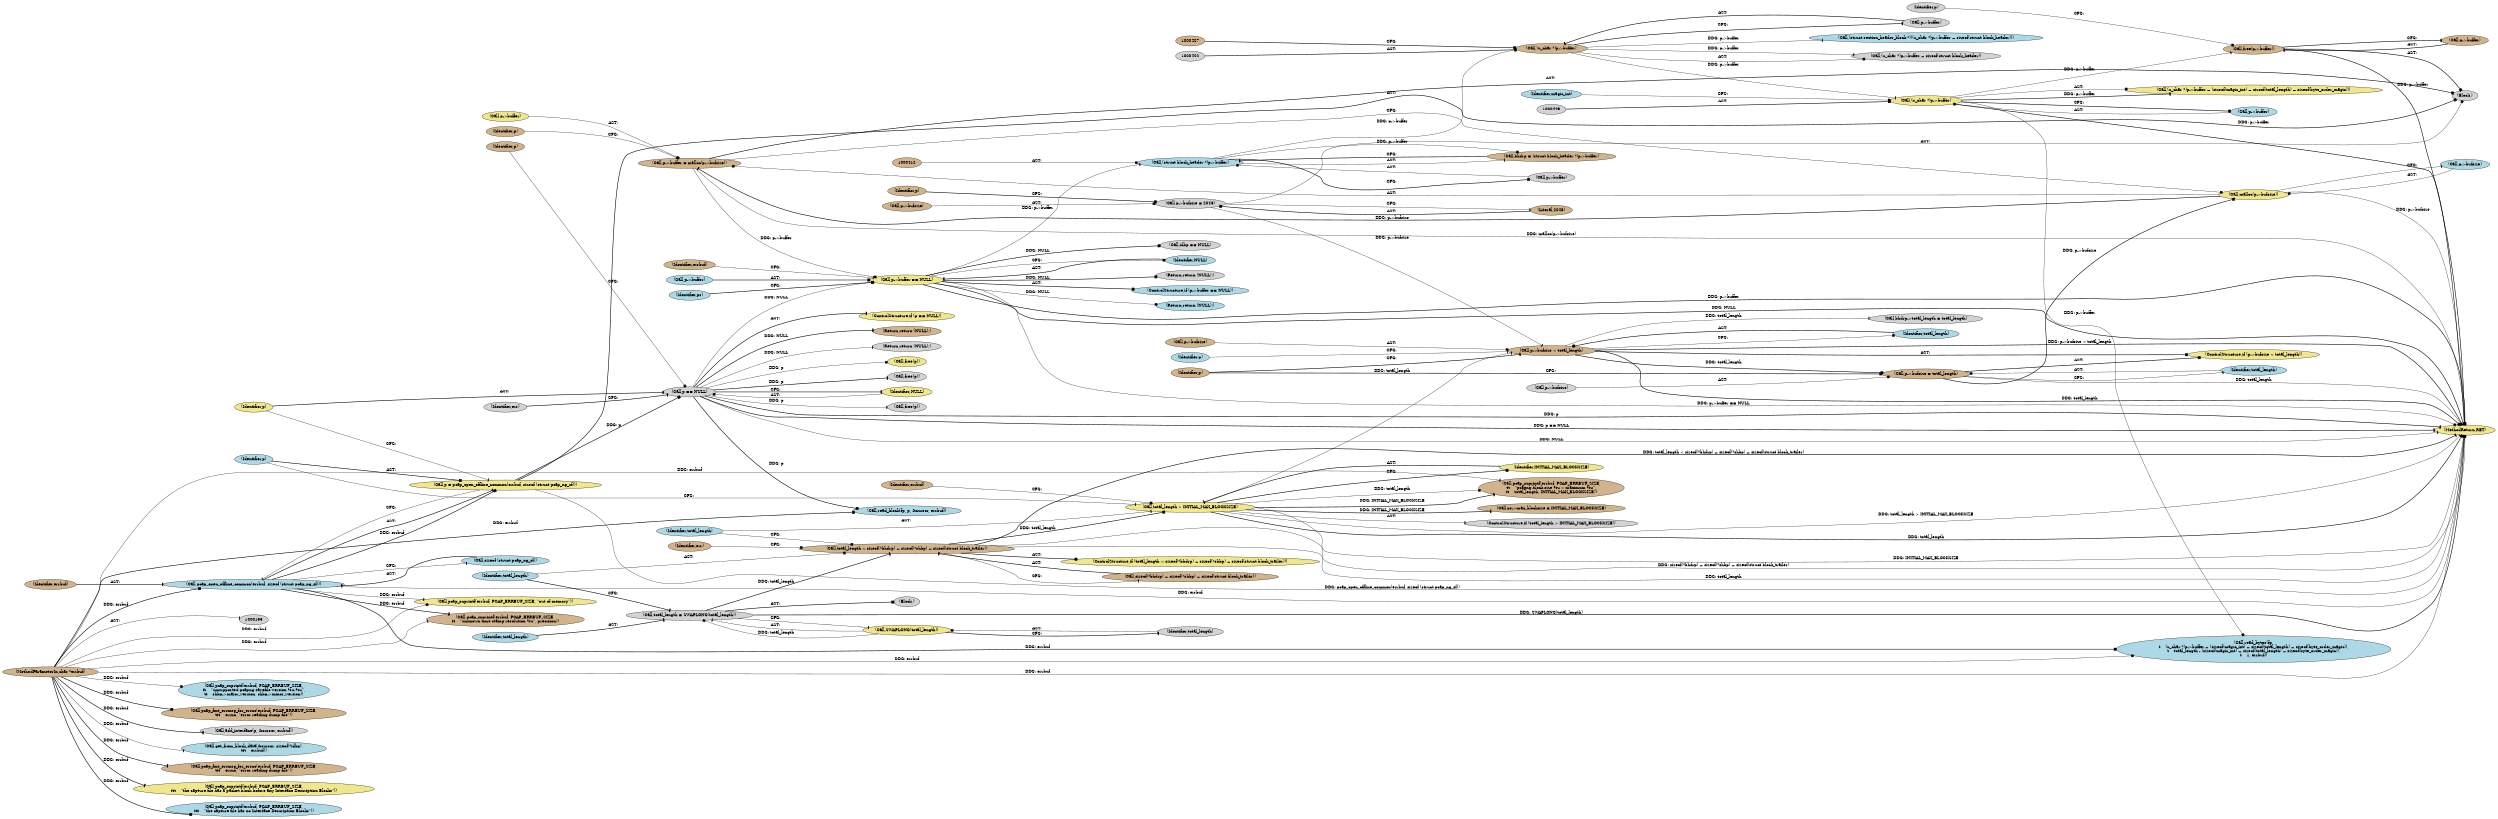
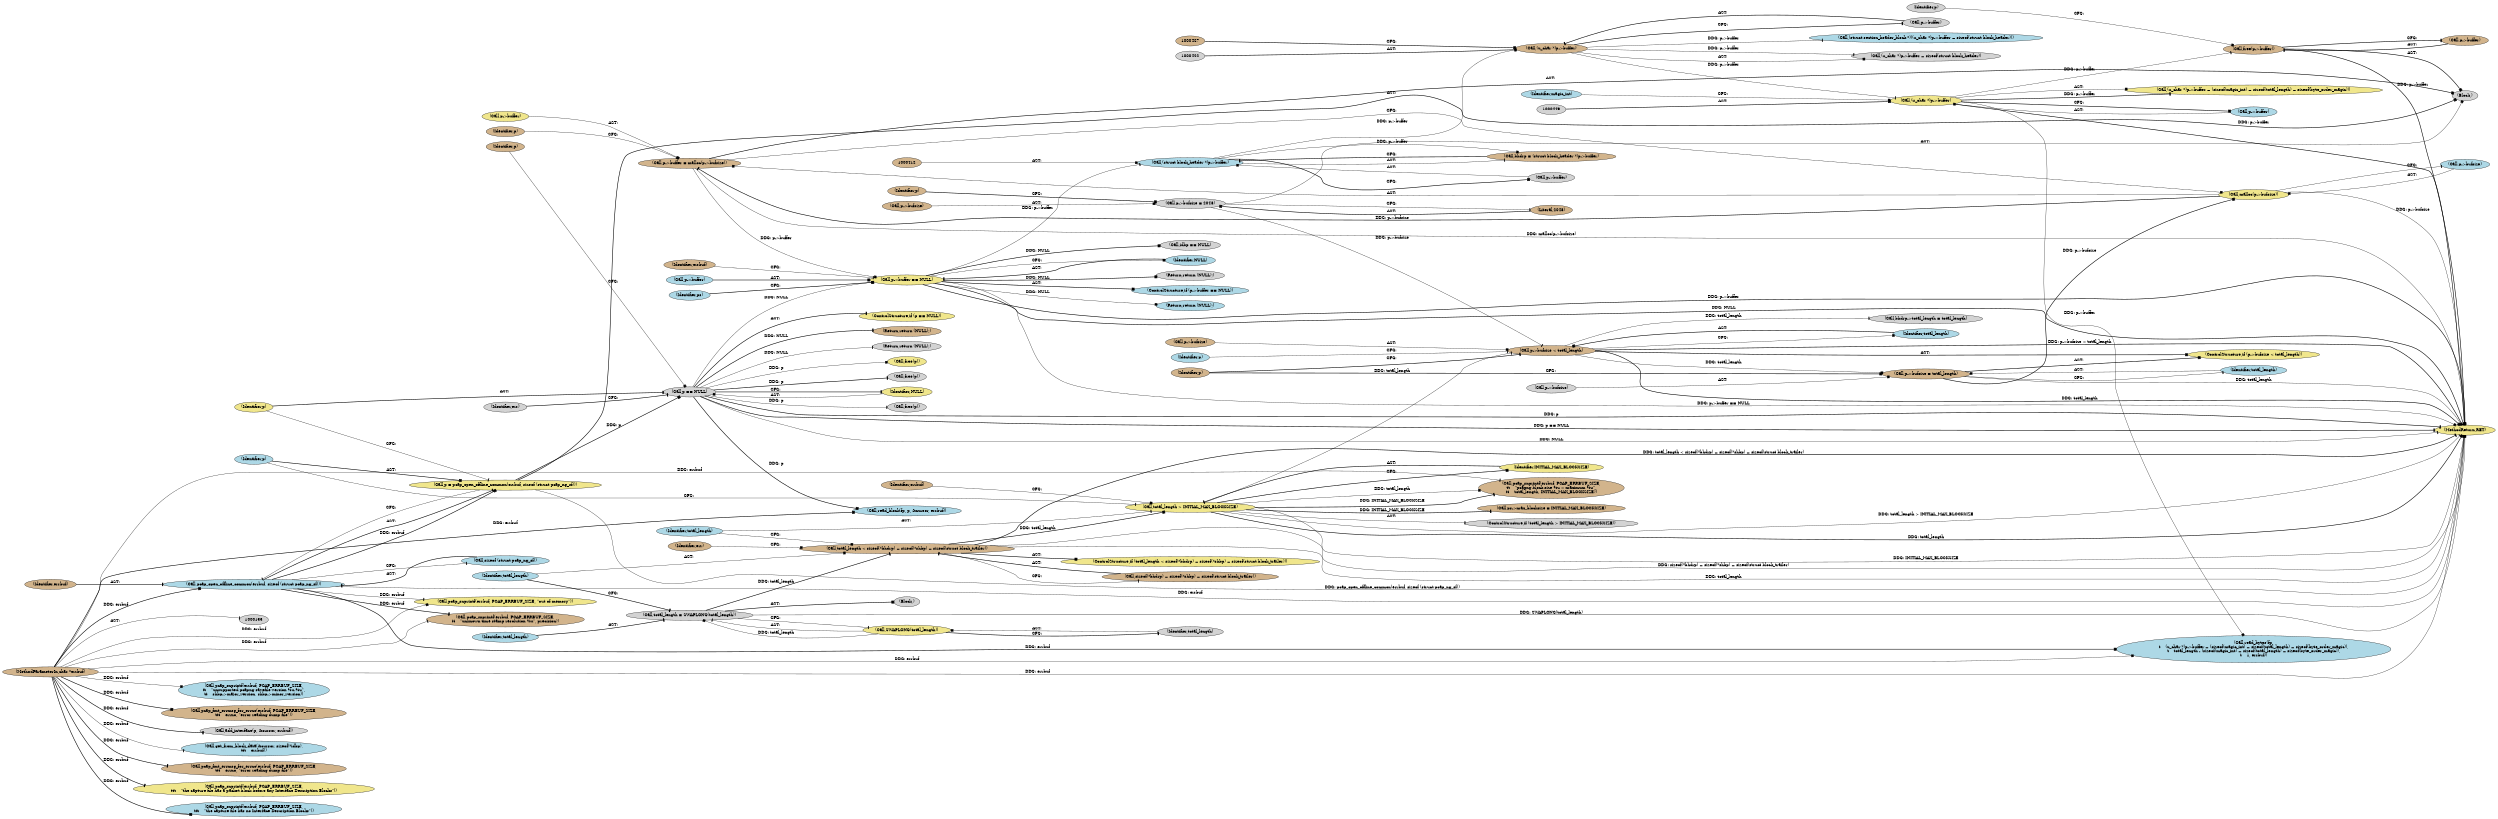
edge "(Call,p->bufsize < total_length)" -> "(Call,p->bufsize = total_length)": style bold -> solid
edge "(Call,total_length = SWAPLONG(total_length))" -> "(MethodReturn,RET)": style bold -> solid
